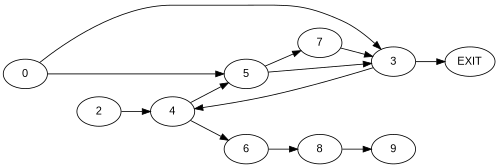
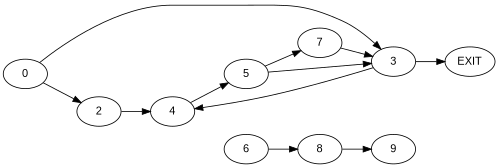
edge "0" -> "5": now "0" -> "2"
edge "4" -> "6": removed
